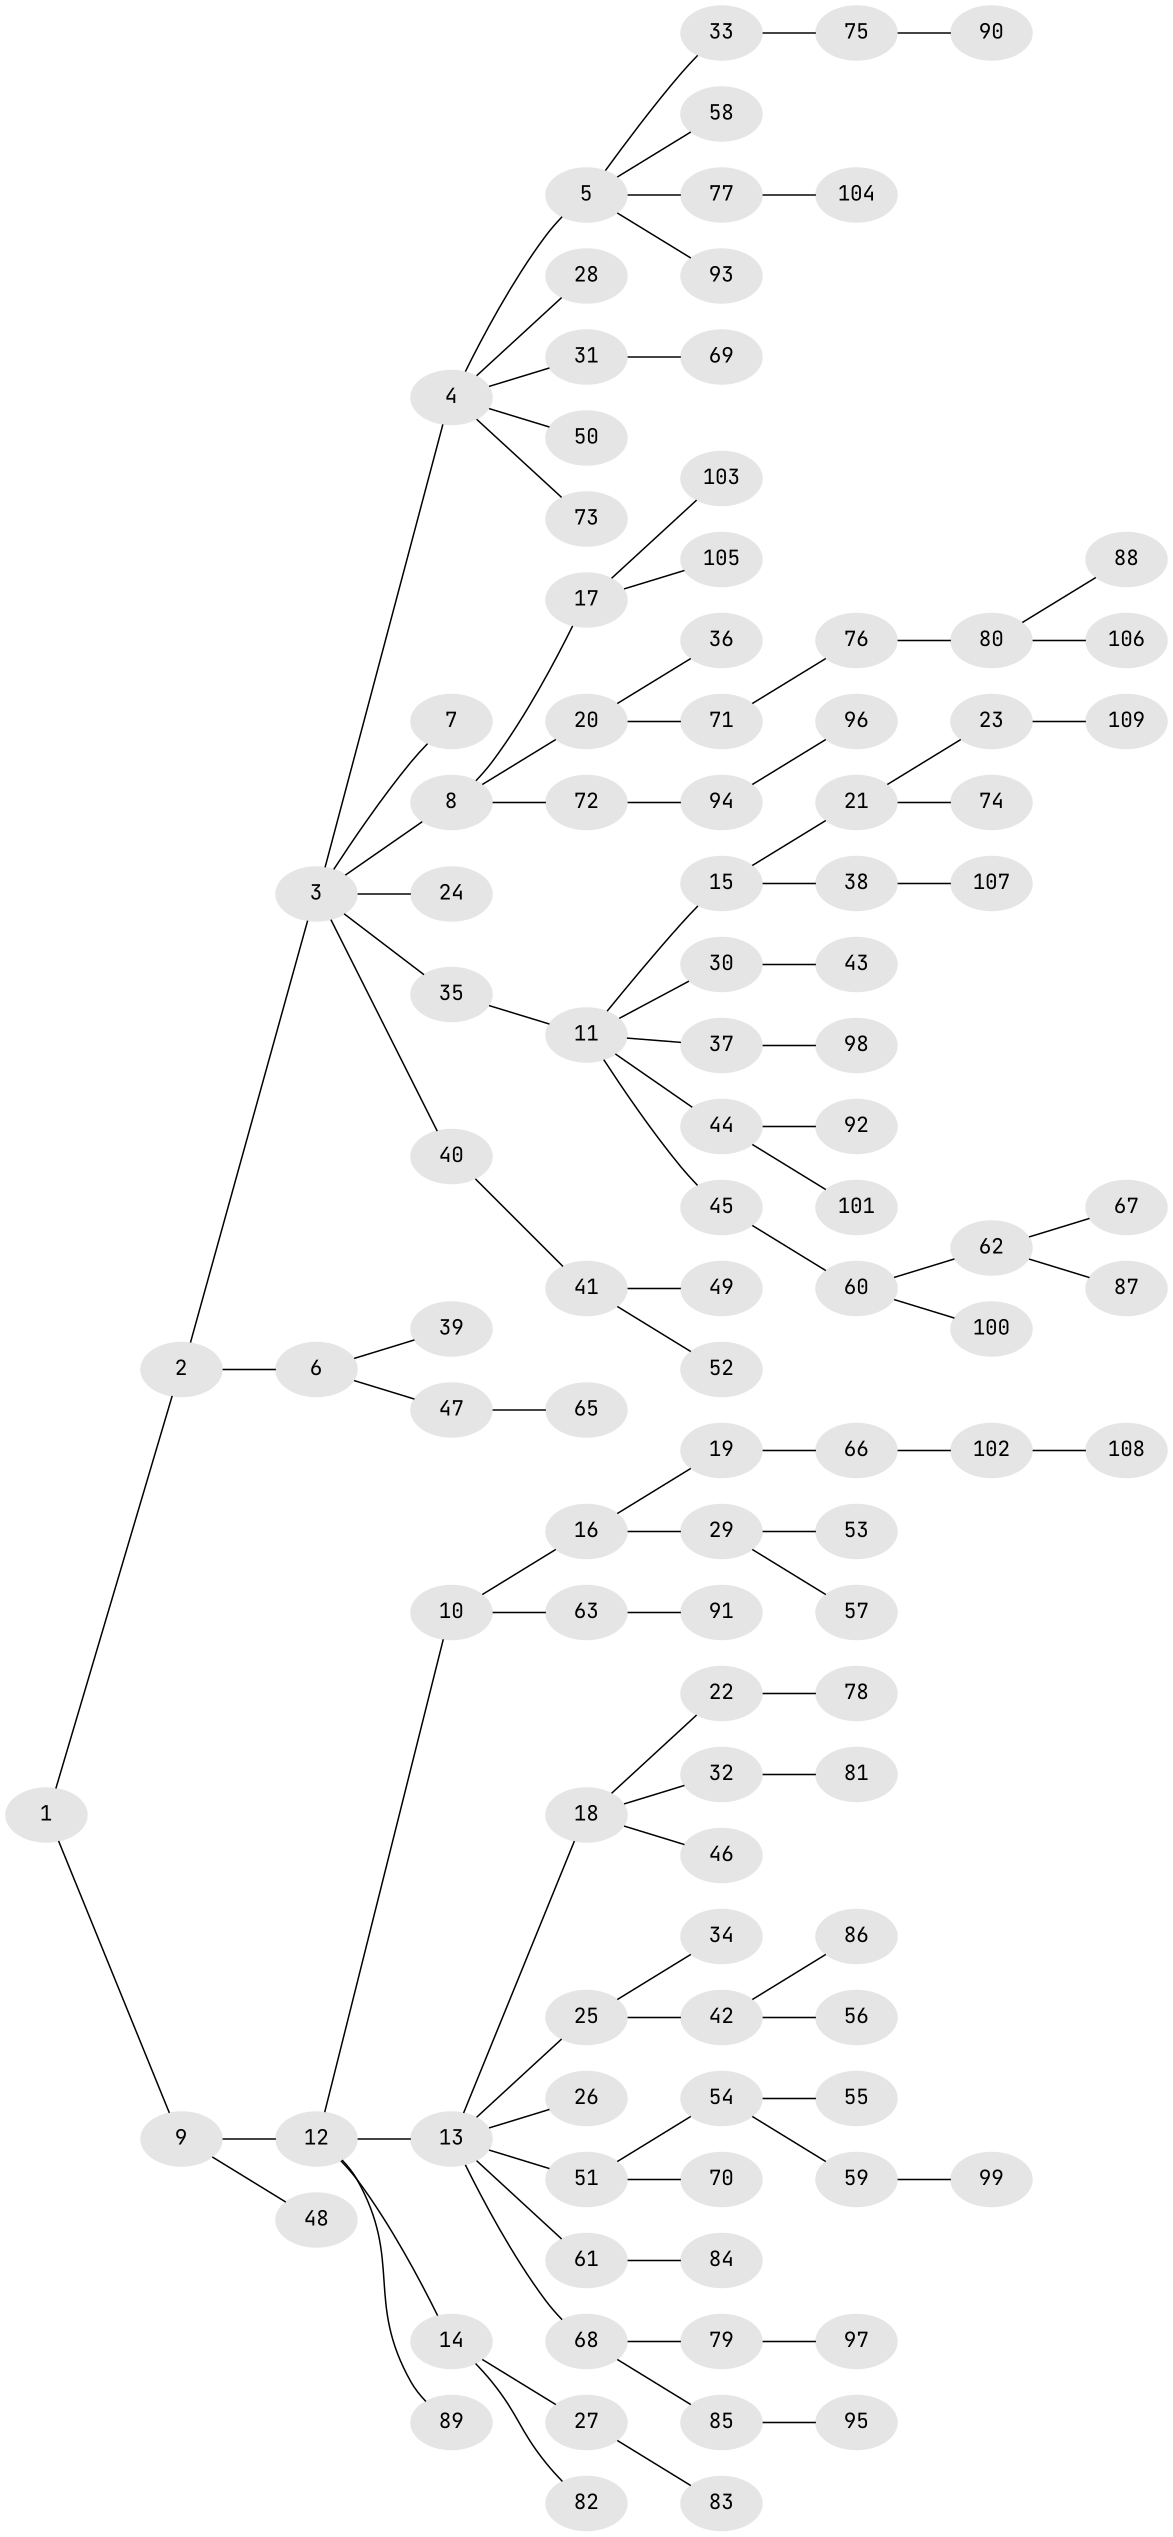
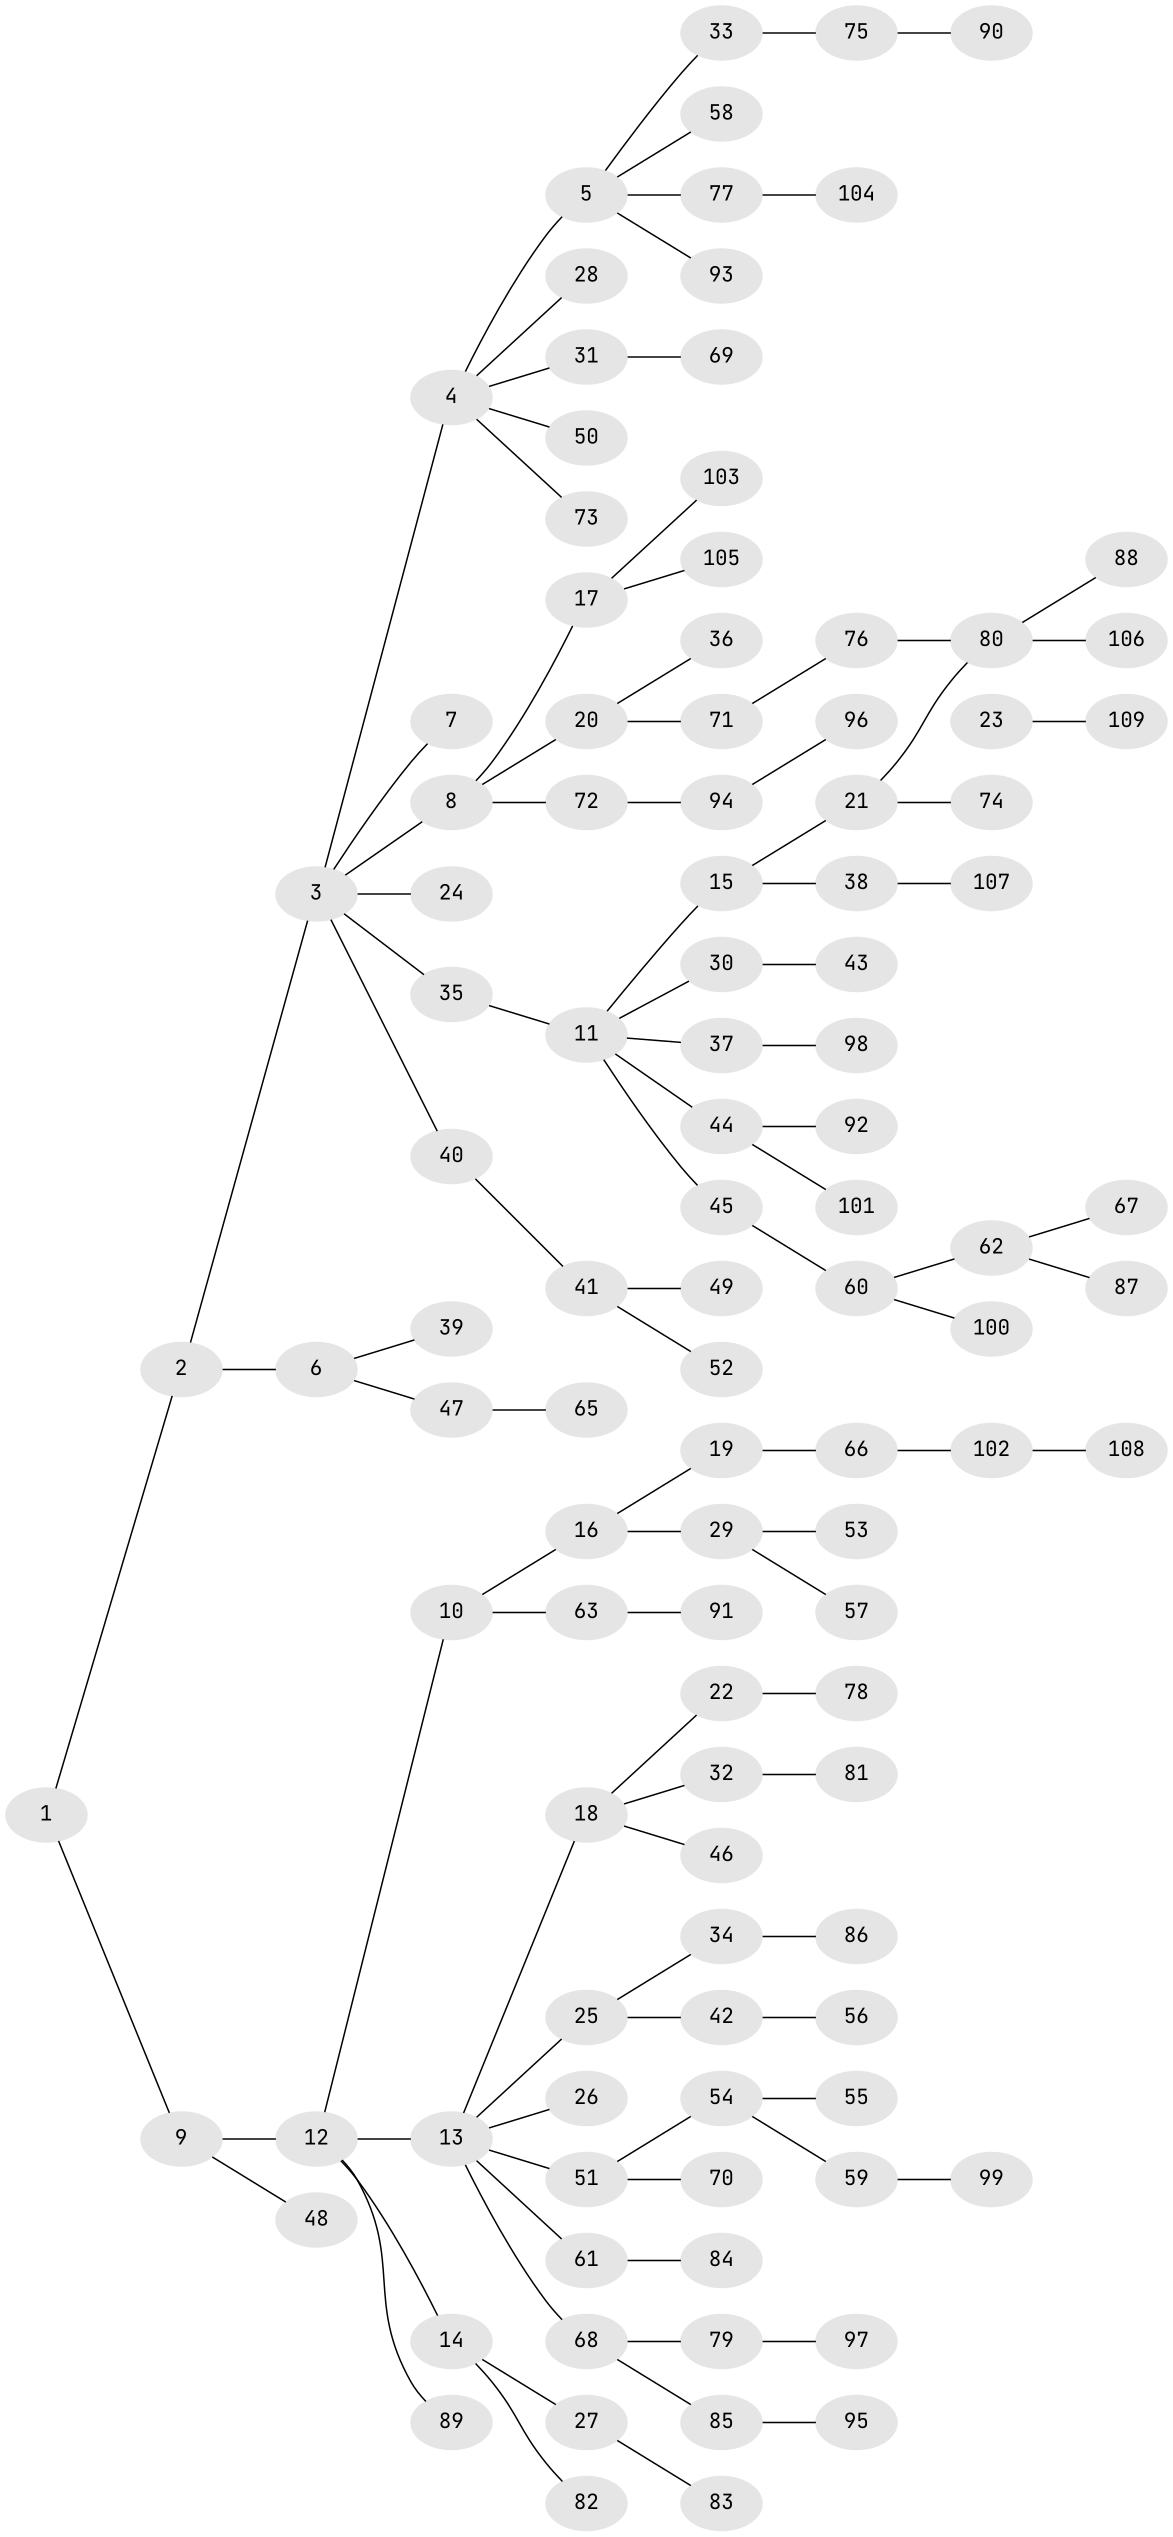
edge "23" -- "21": now "80" -- "21"
edge "86" -- "42": now "86" -- "34"
